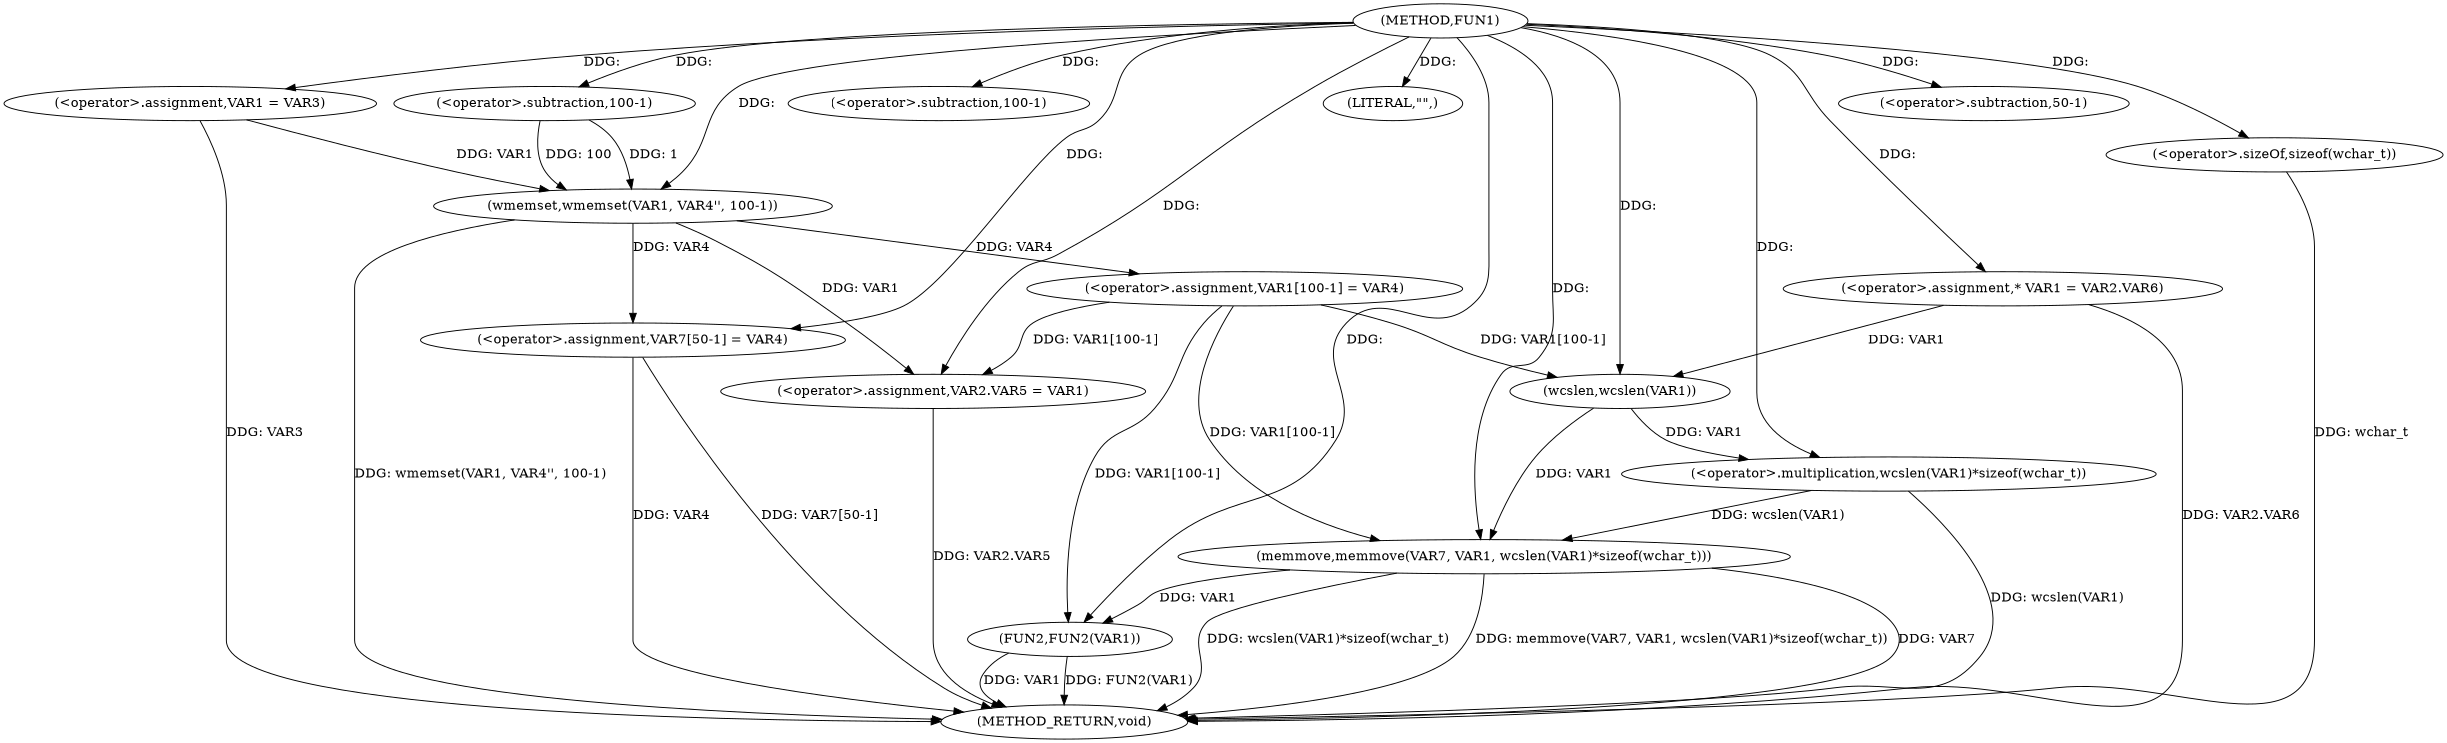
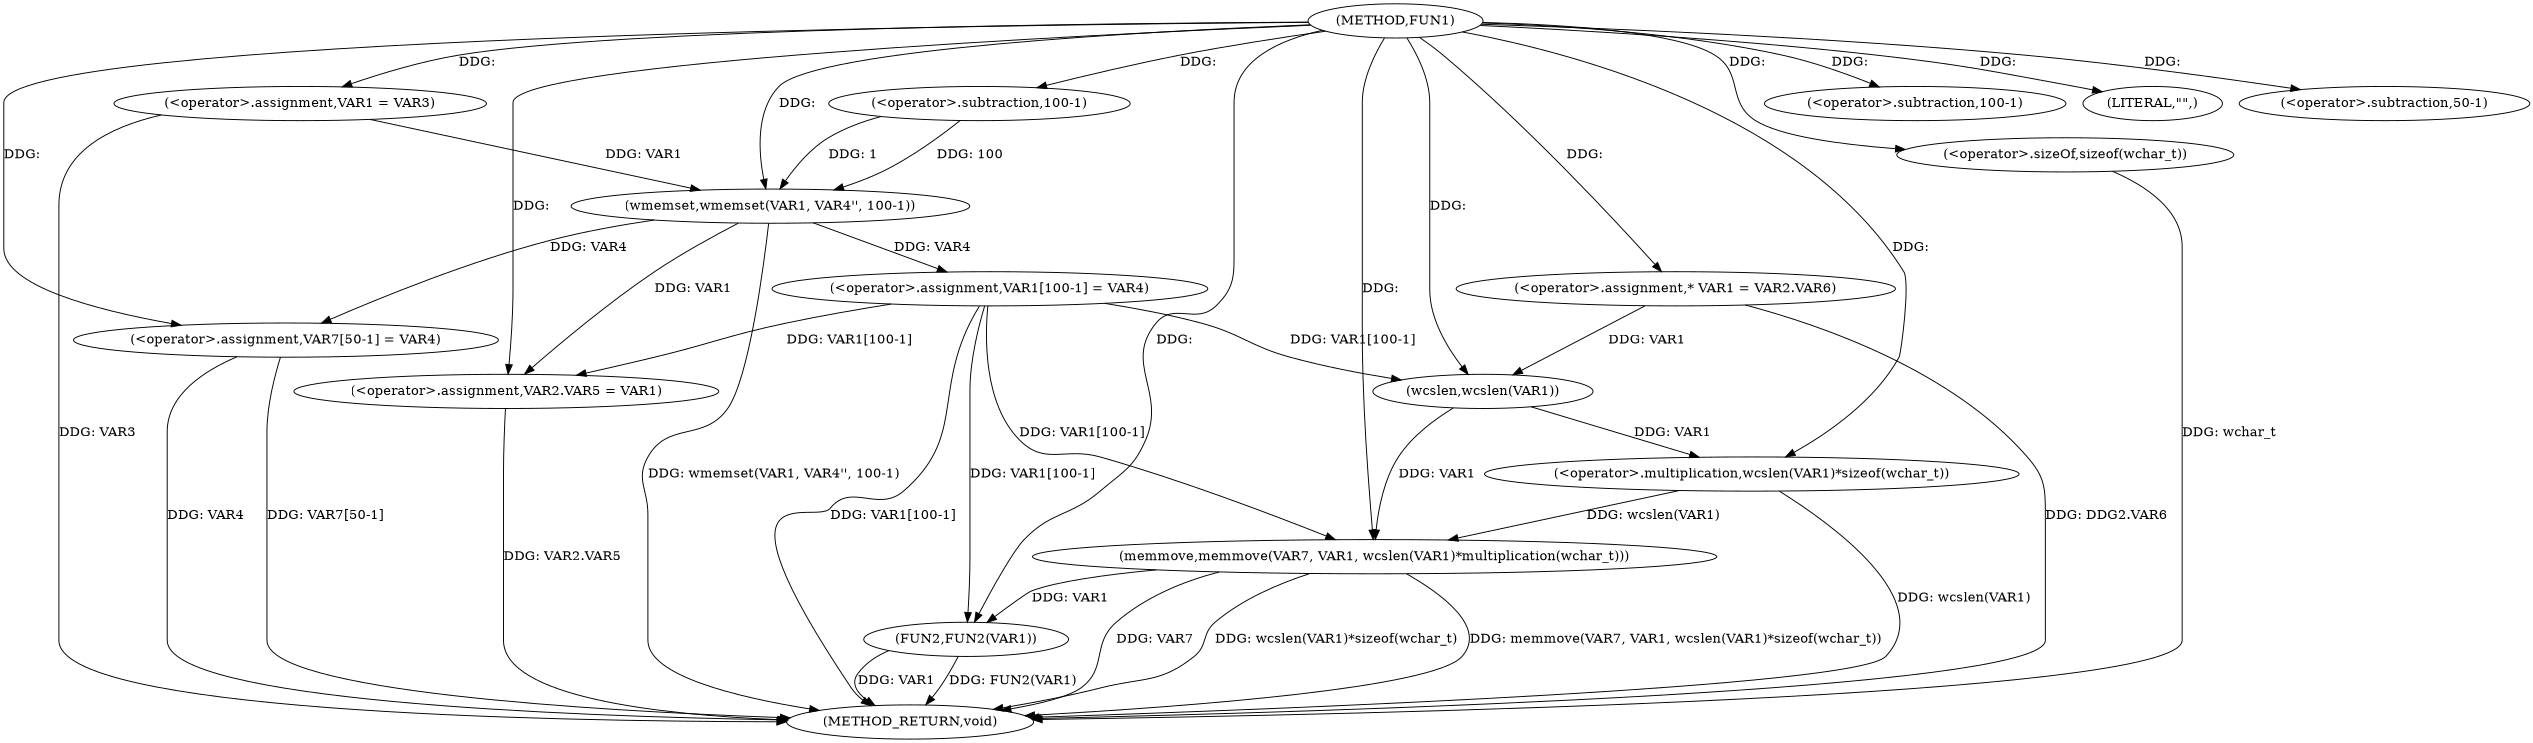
edge "(<operator>.assignment,VAR1[100-1] = VAR4)" -> "(METHOD_RETURN,void)": added, label "DDG: VAR1[100-1]"
edge "(<operator>.assignment,* VAR1 = VAR2.VAR6)" -> "(METHOD_RETURN,void)": label "DDG: VAR2.VAR6" -> "DDG: DDG2.VAR6"
node "(memmove,memmove(VAR7, VAR1, wcslen(VAR1)*sizeof(wchar_t)))": label "(memmove,memmove(VAR7, VAR1, wcslen(VAR1)*sizeof(wchar_t)))" -> "(memmove,memmove(VAR7, VAR1, wcslen(VAR1)*multiplication(wchar_t)))"
